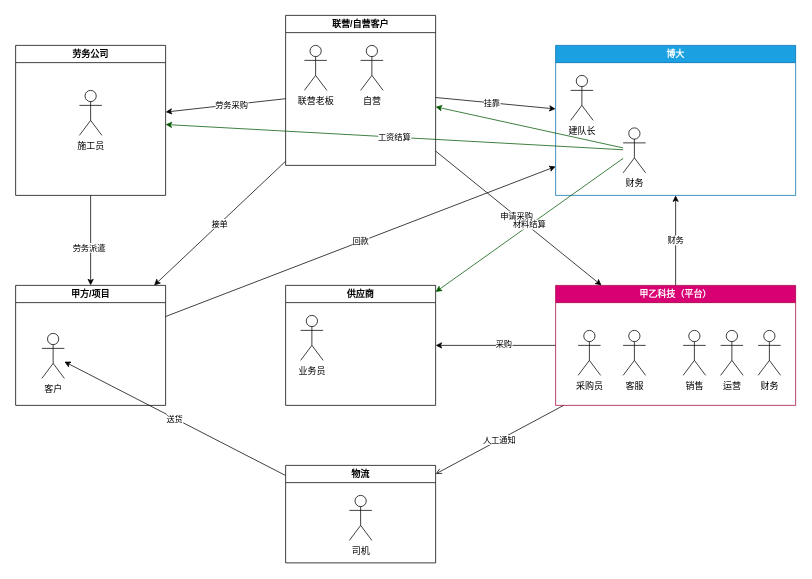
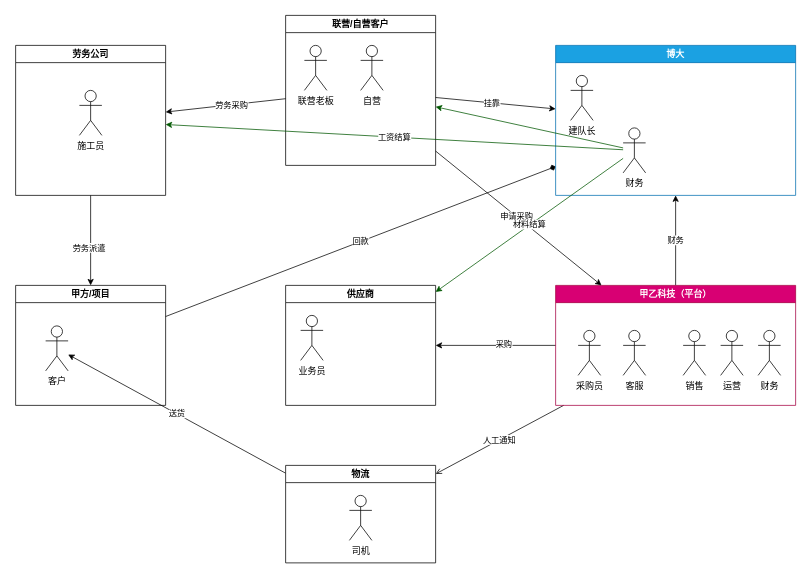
edge "甲方/项目" -> "博大": arrowhead classic -> diamond
edge "联营/自营客户" -> "甲方/项目": removed, label "接单"
node "客户": moved (53, 356) -> (57, 348)
